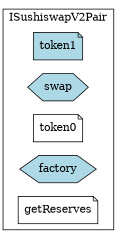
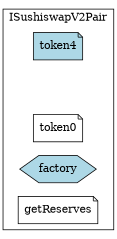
node "token1": label "token1" -> "token4"
node "swap": removed
